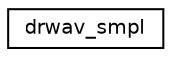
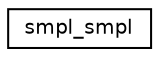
node "drwav_smpl": label "drwav_smpl" -> "smpl_smpl"
